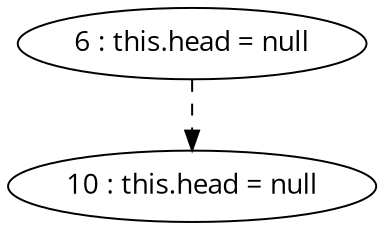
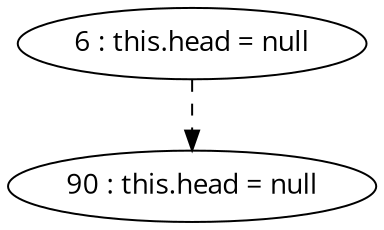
node "10 : this.head = null": label "10 : this.head = null" -> "90 : this.head = null"
